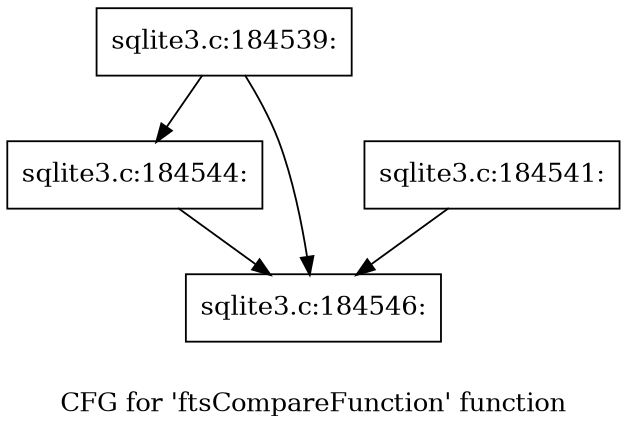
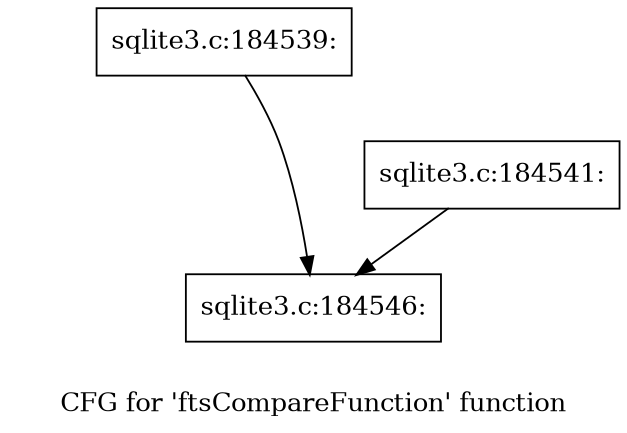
node "sqlite3.c:184544:": removed
